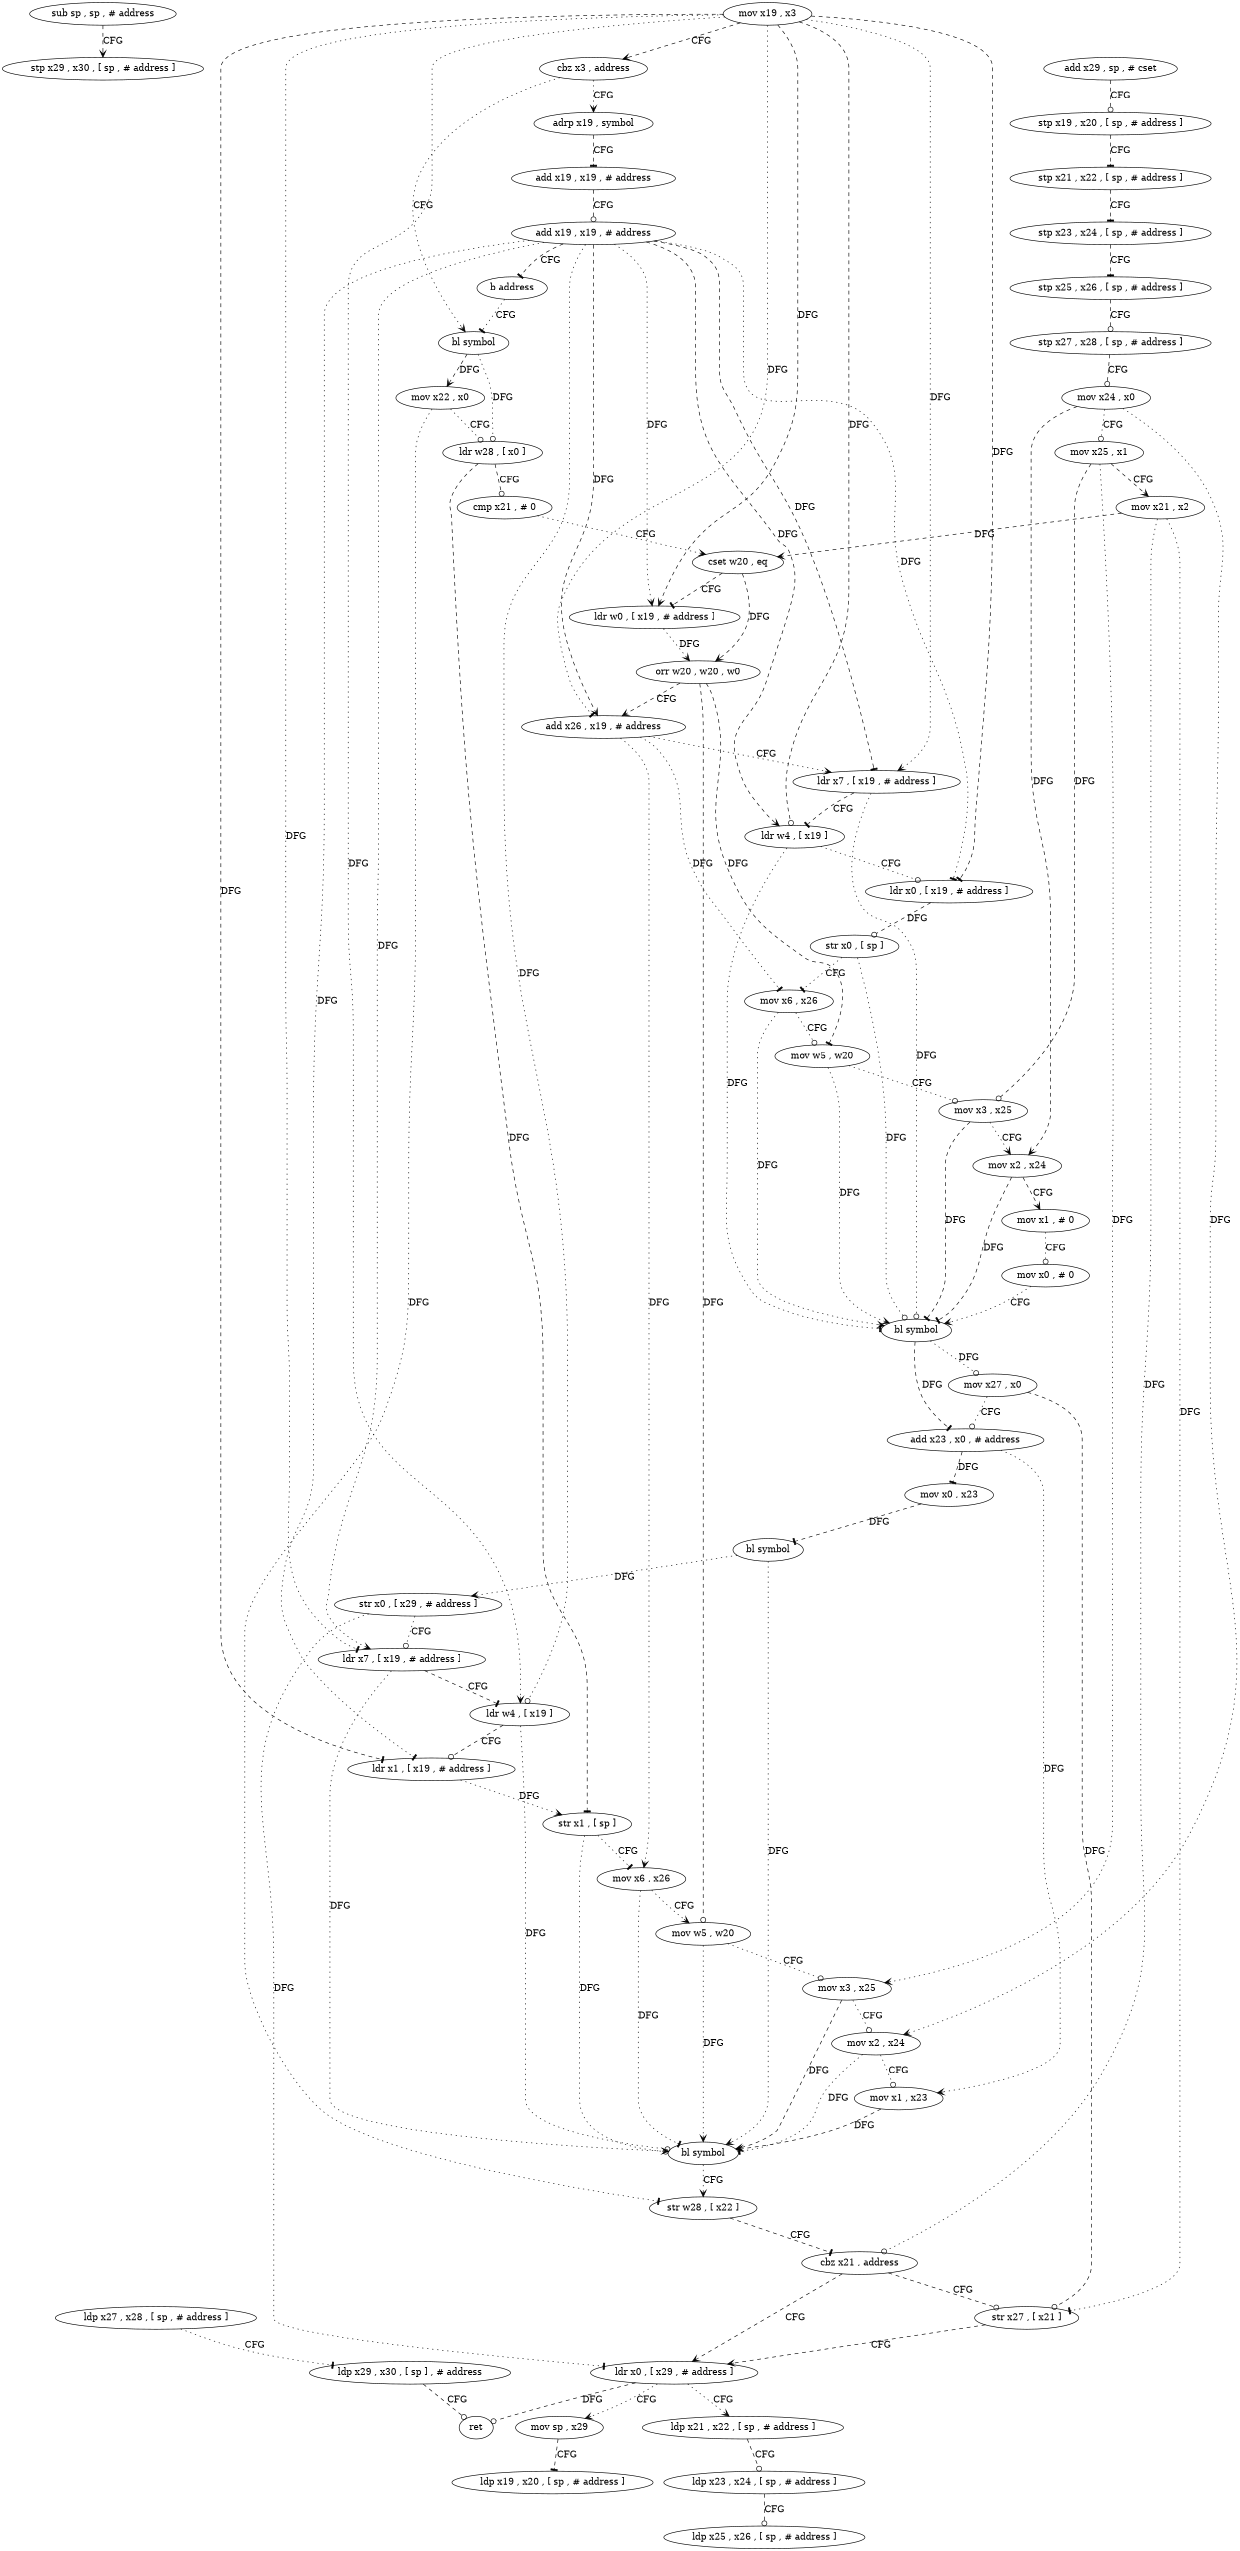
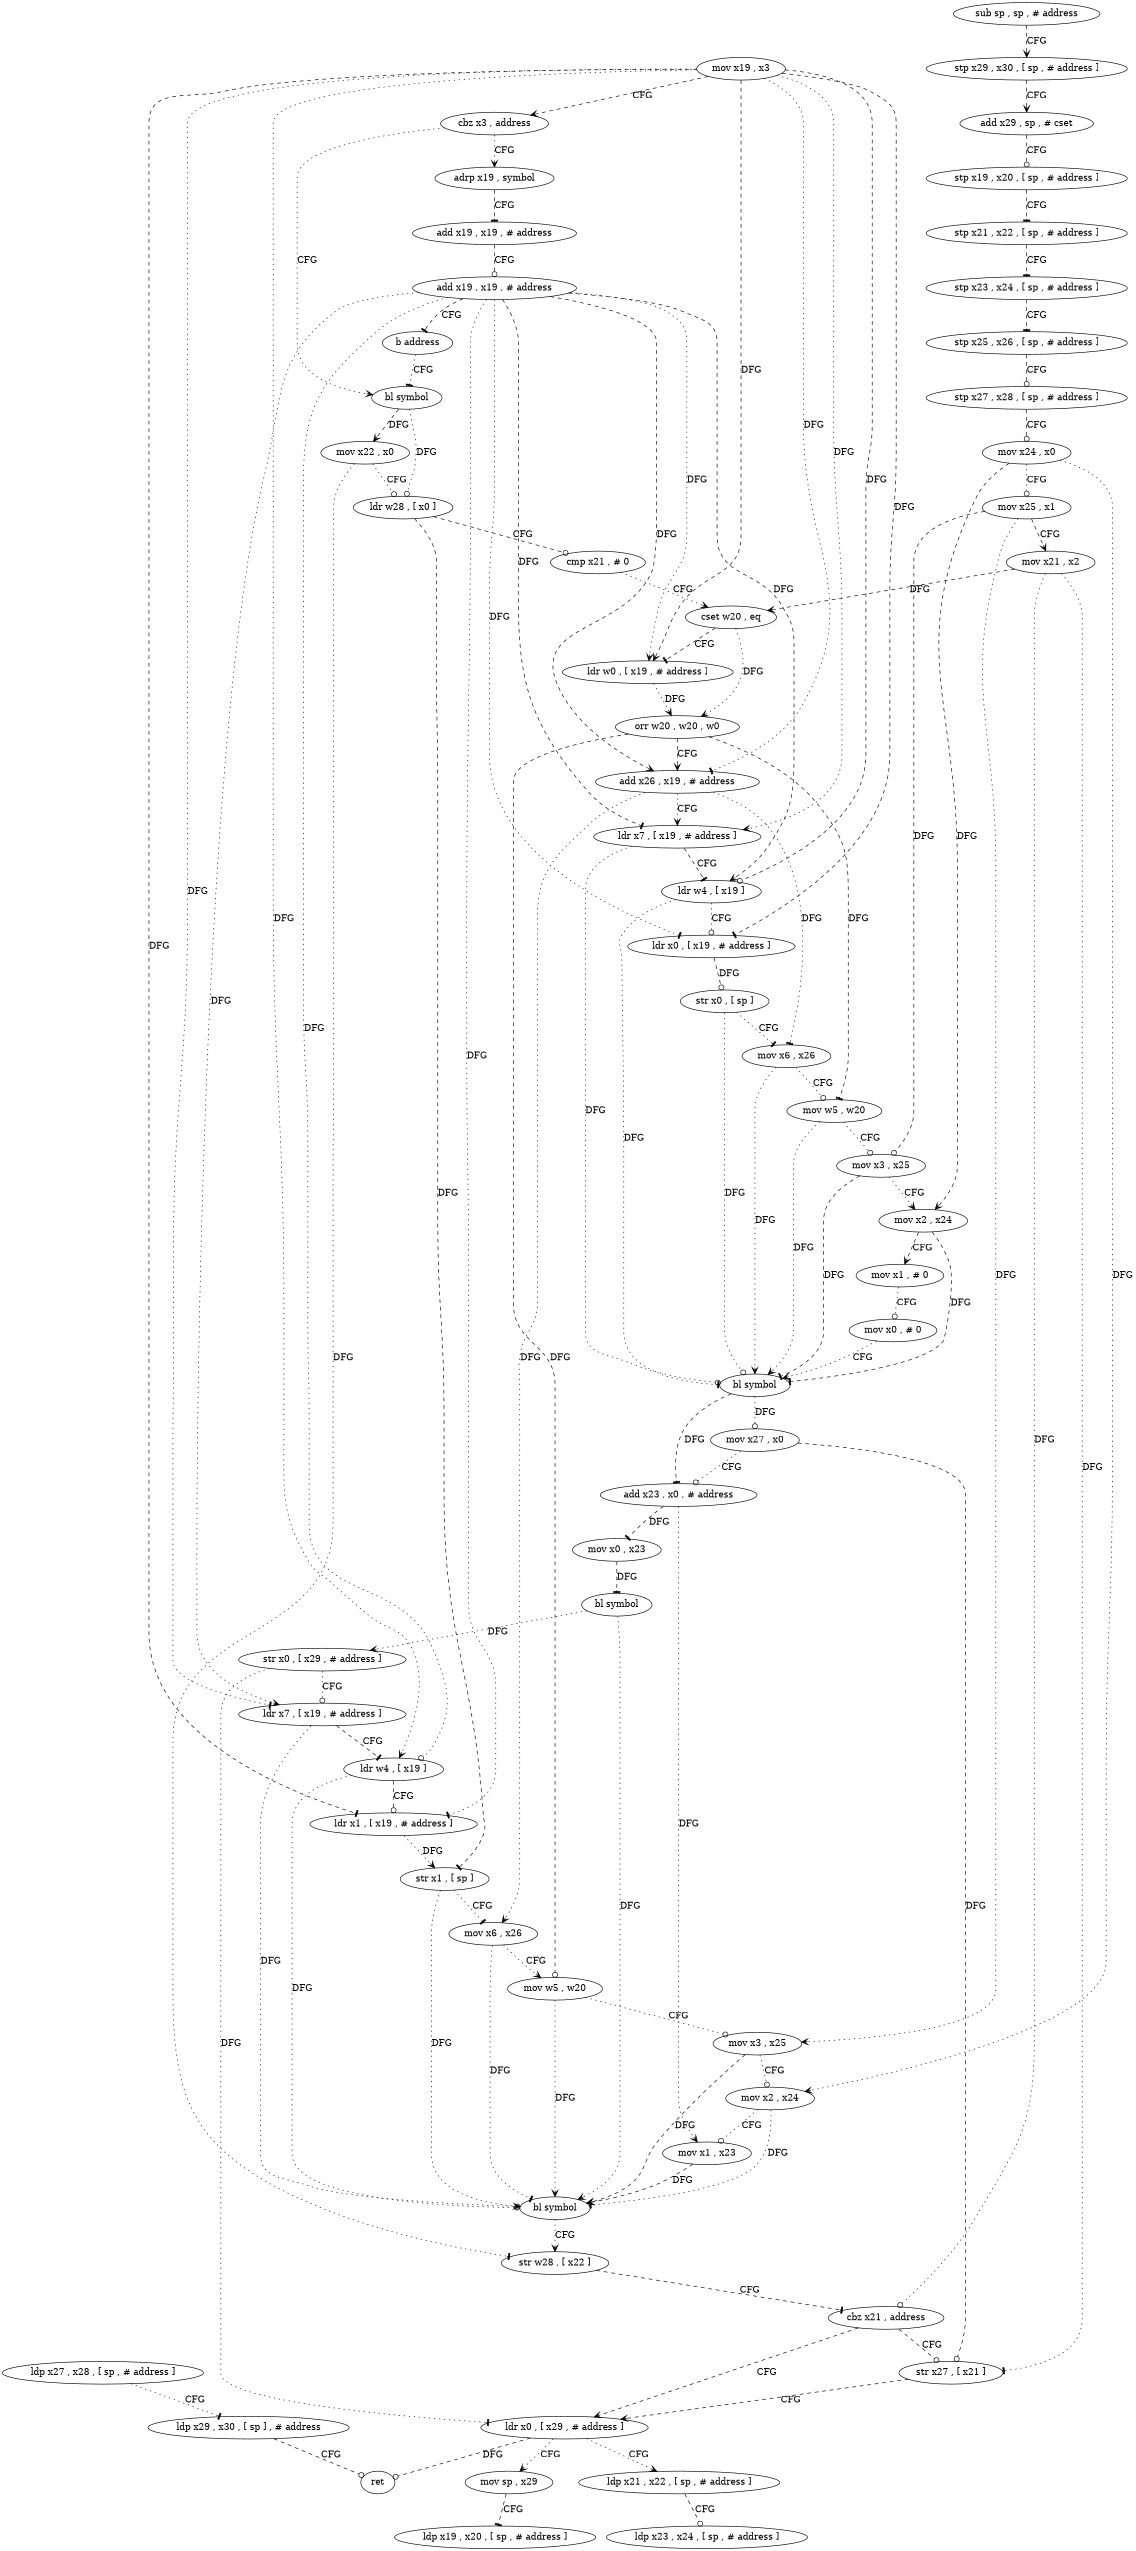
edge "stp x29 , x30 , [ sp , # address ]" -> "add x29 , sp , # cset": added, label "CFG"
edge "cset w20 , eq" -> "orr w20 , w20 , w0": style dashed -> dotted
node "ldp x25 , x26 , [ sp , # address ]": removed
